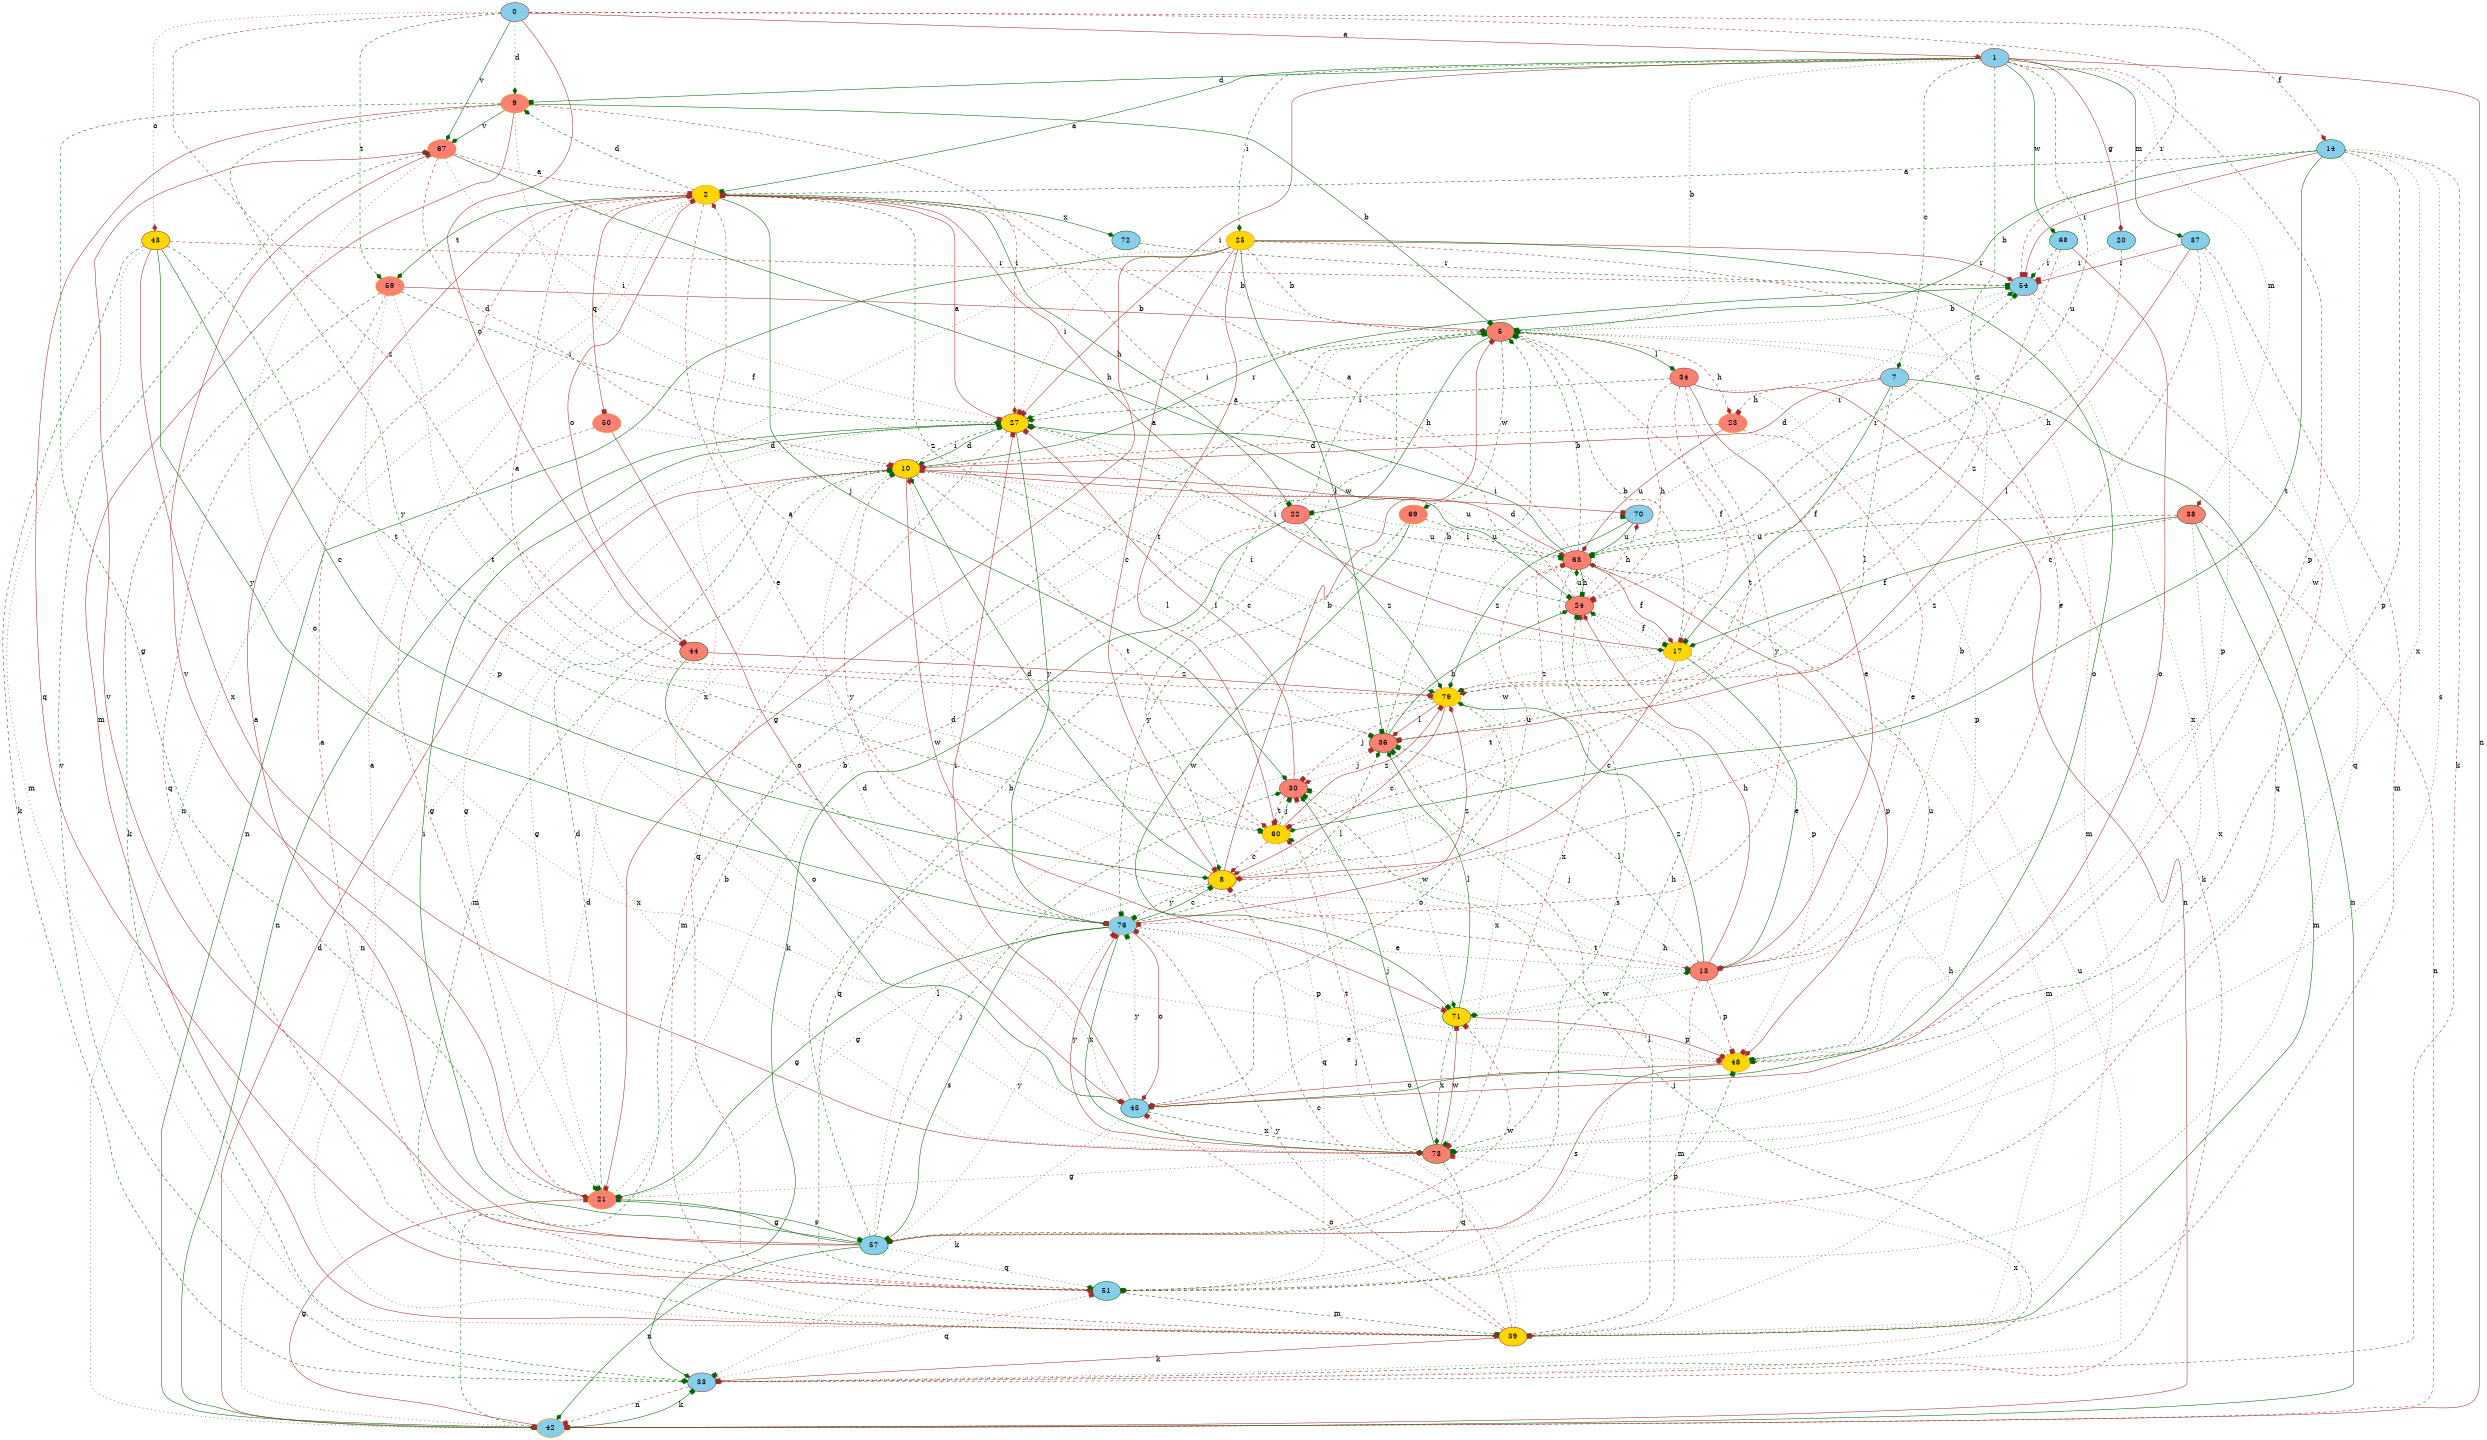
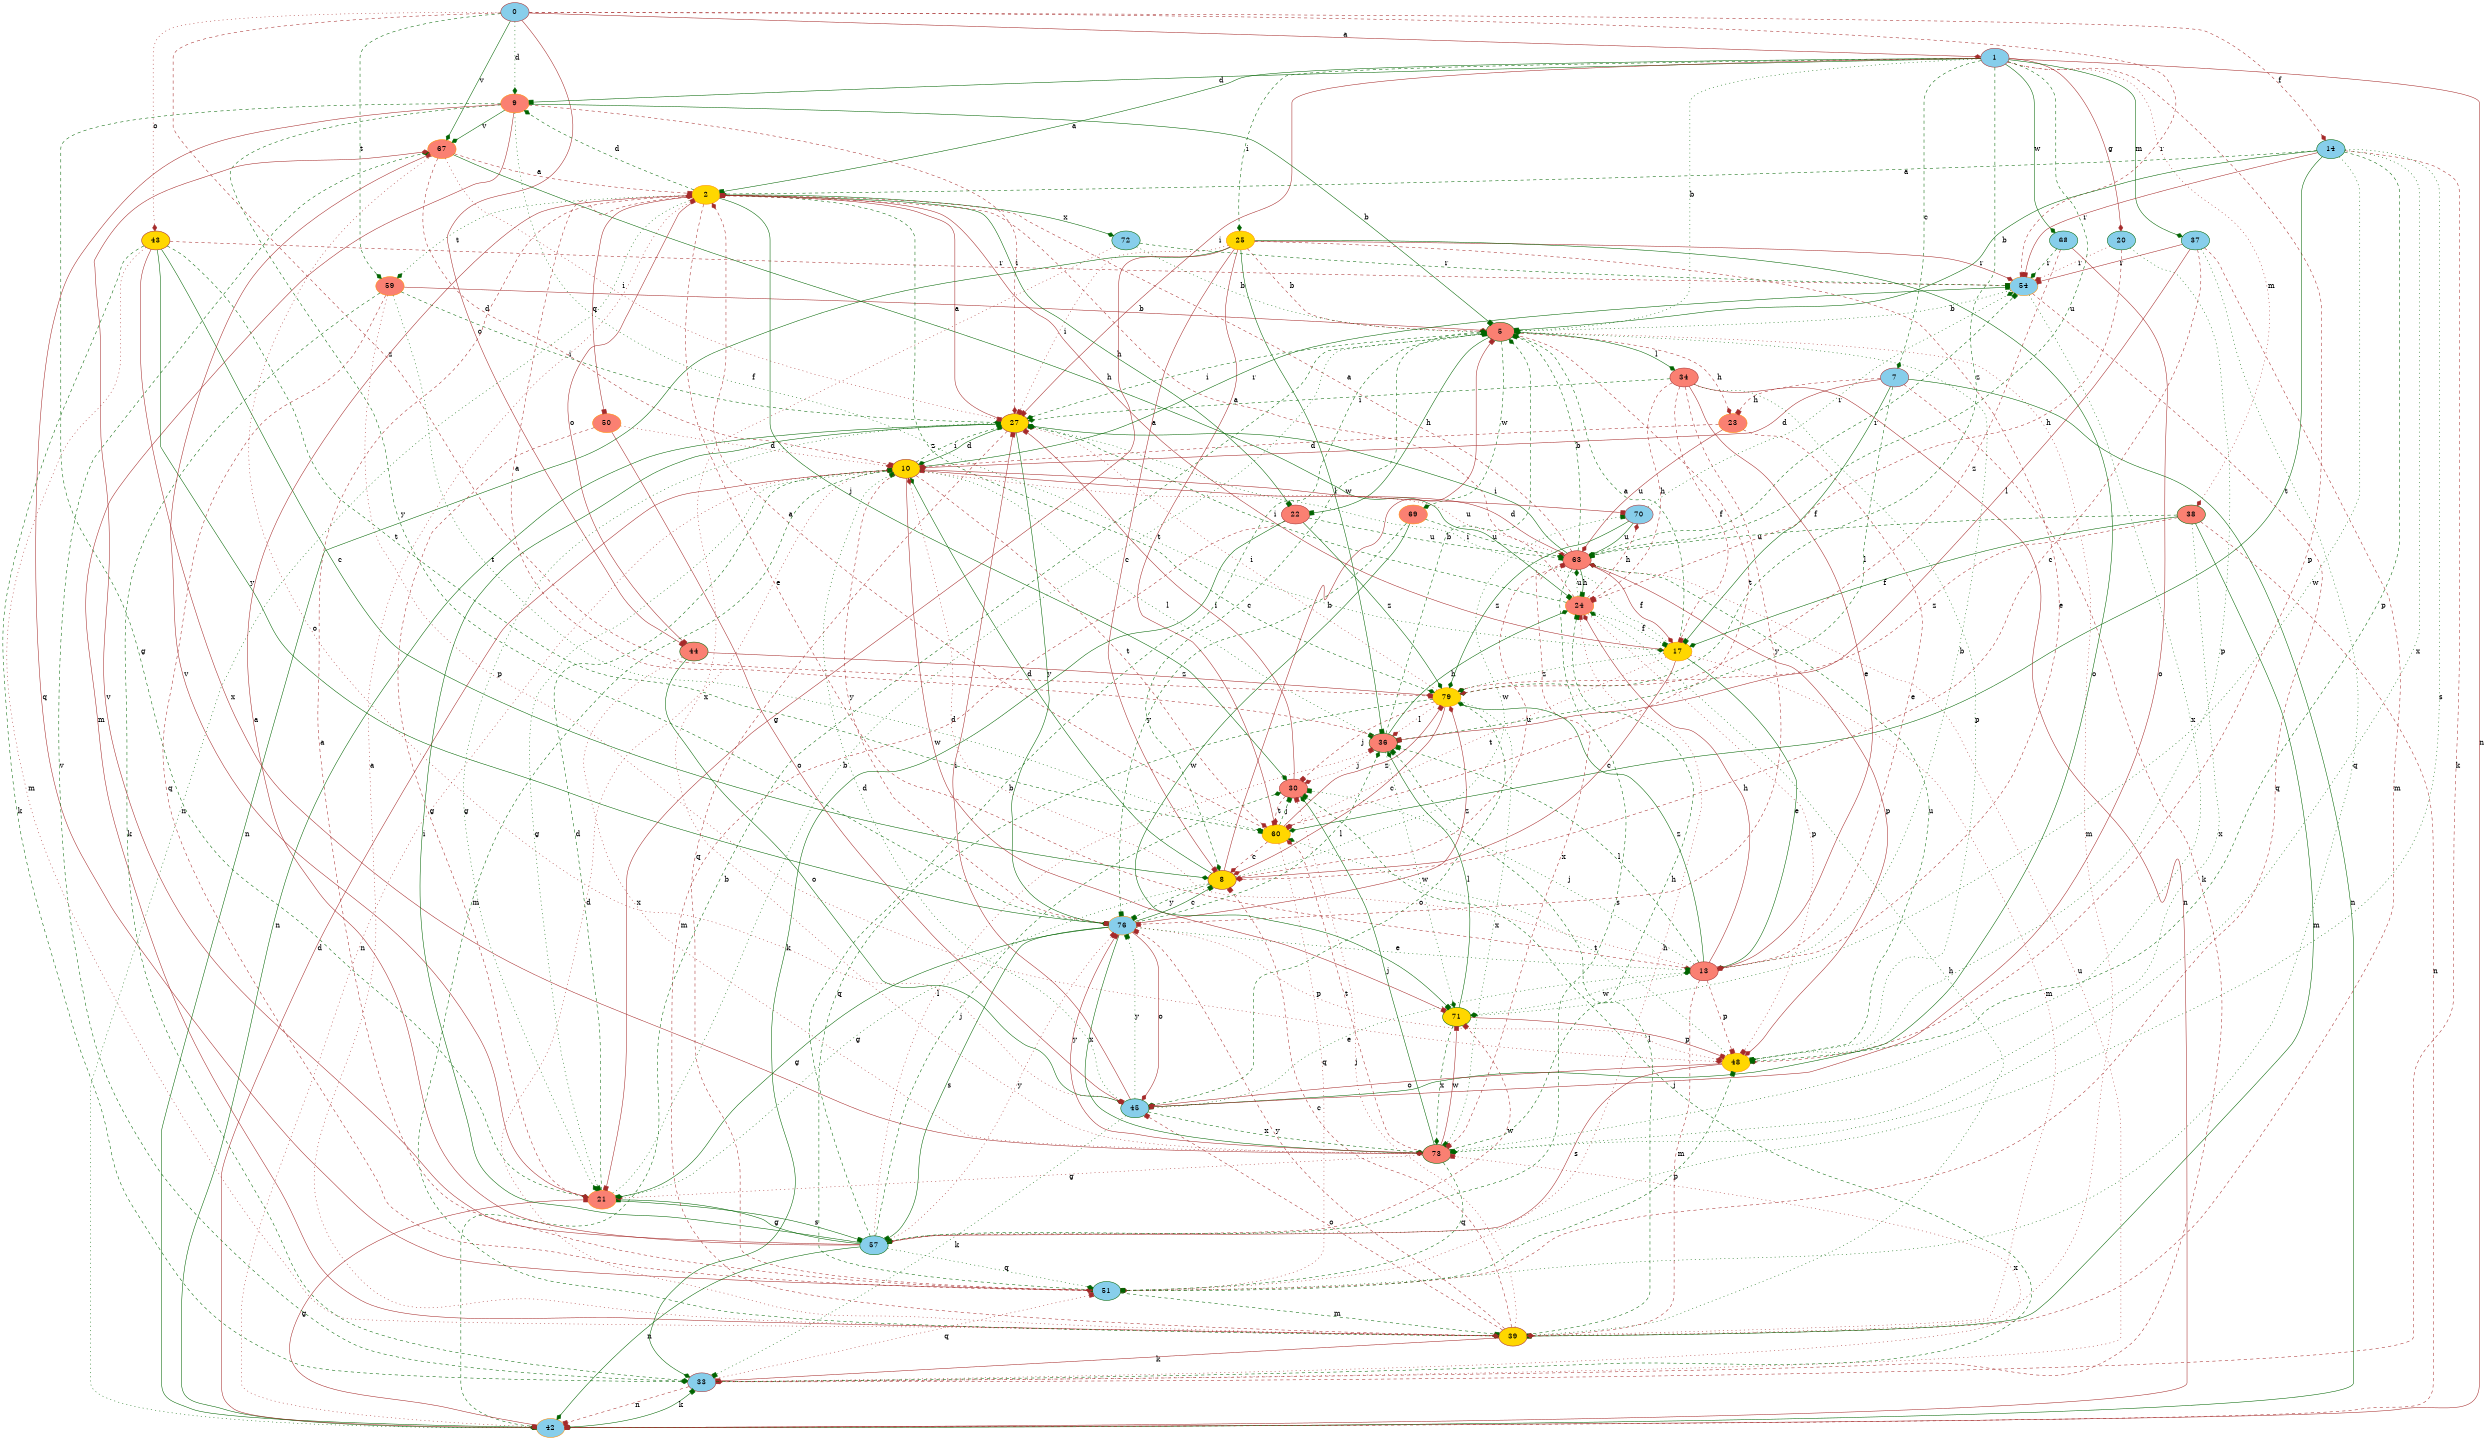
edge "2" -> "59": style solid -> dotted
node "54": color brown -> darkorange
edge "17" -> "5": label "b" -> "a"
node "24": color brown -> darkorange
edge "79" -> "36": style solid -> dotted
